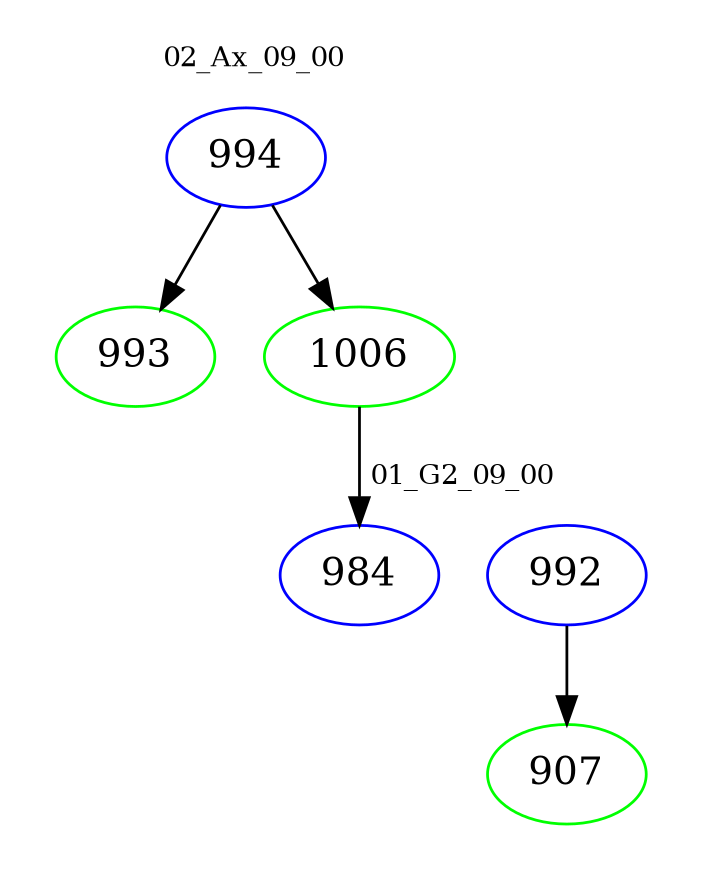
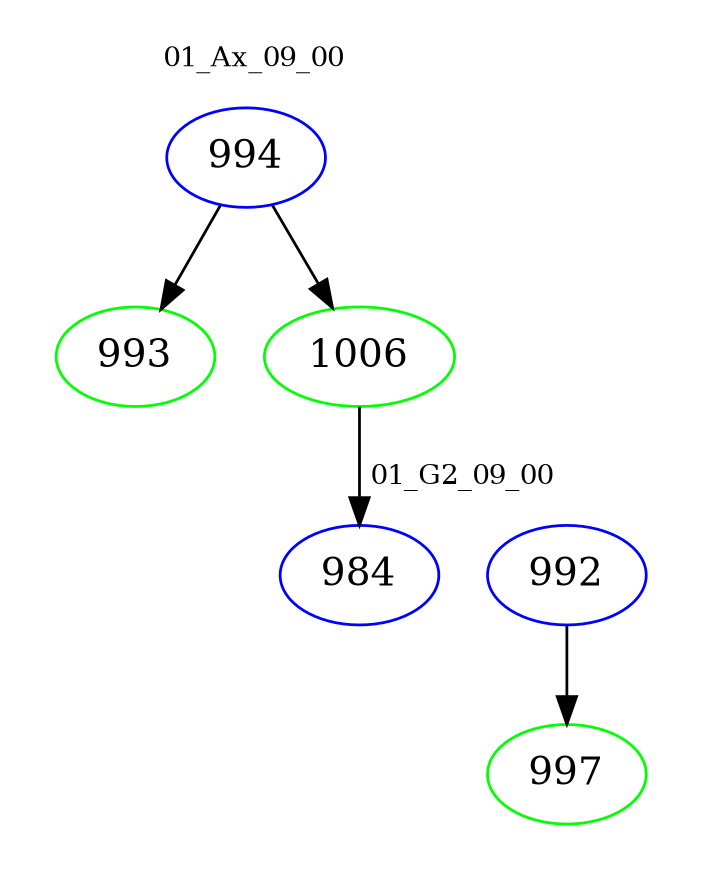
cluster "02_Ax_09_00": label "02_Ax_09_00" -> "01_Ax_09_00"
node "907": label "907" -> "997"
